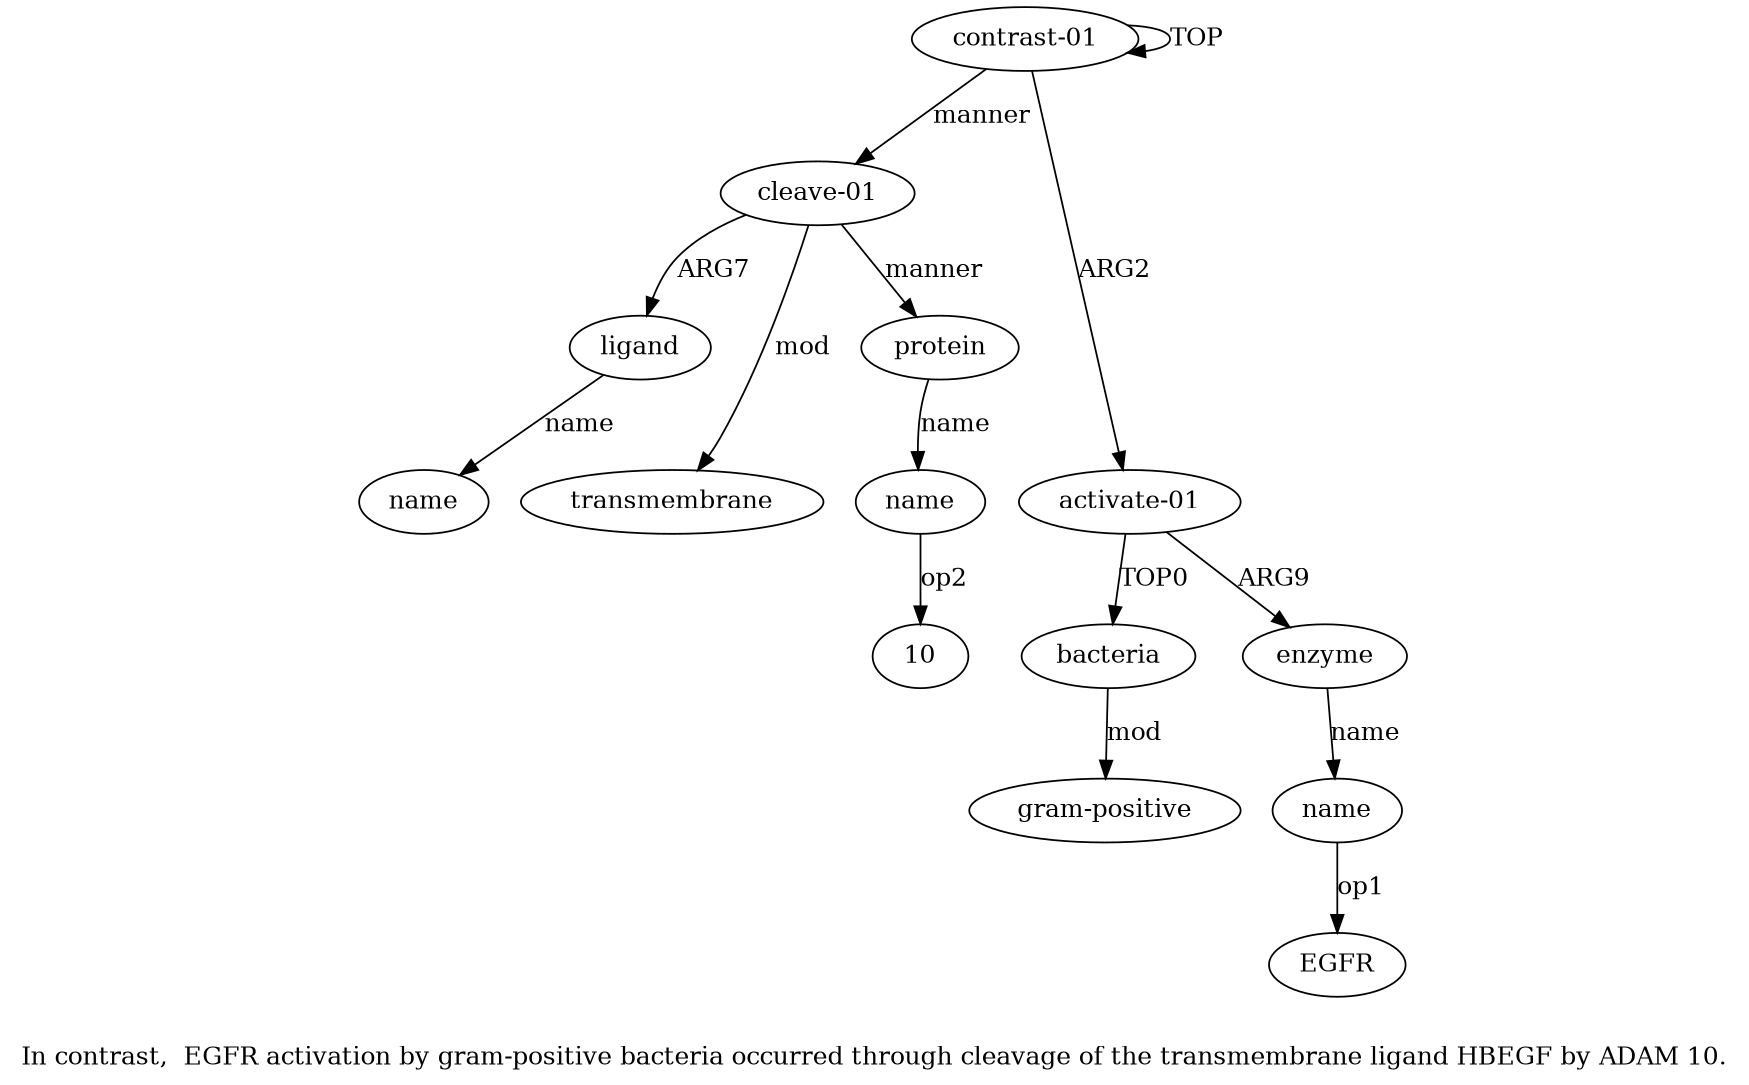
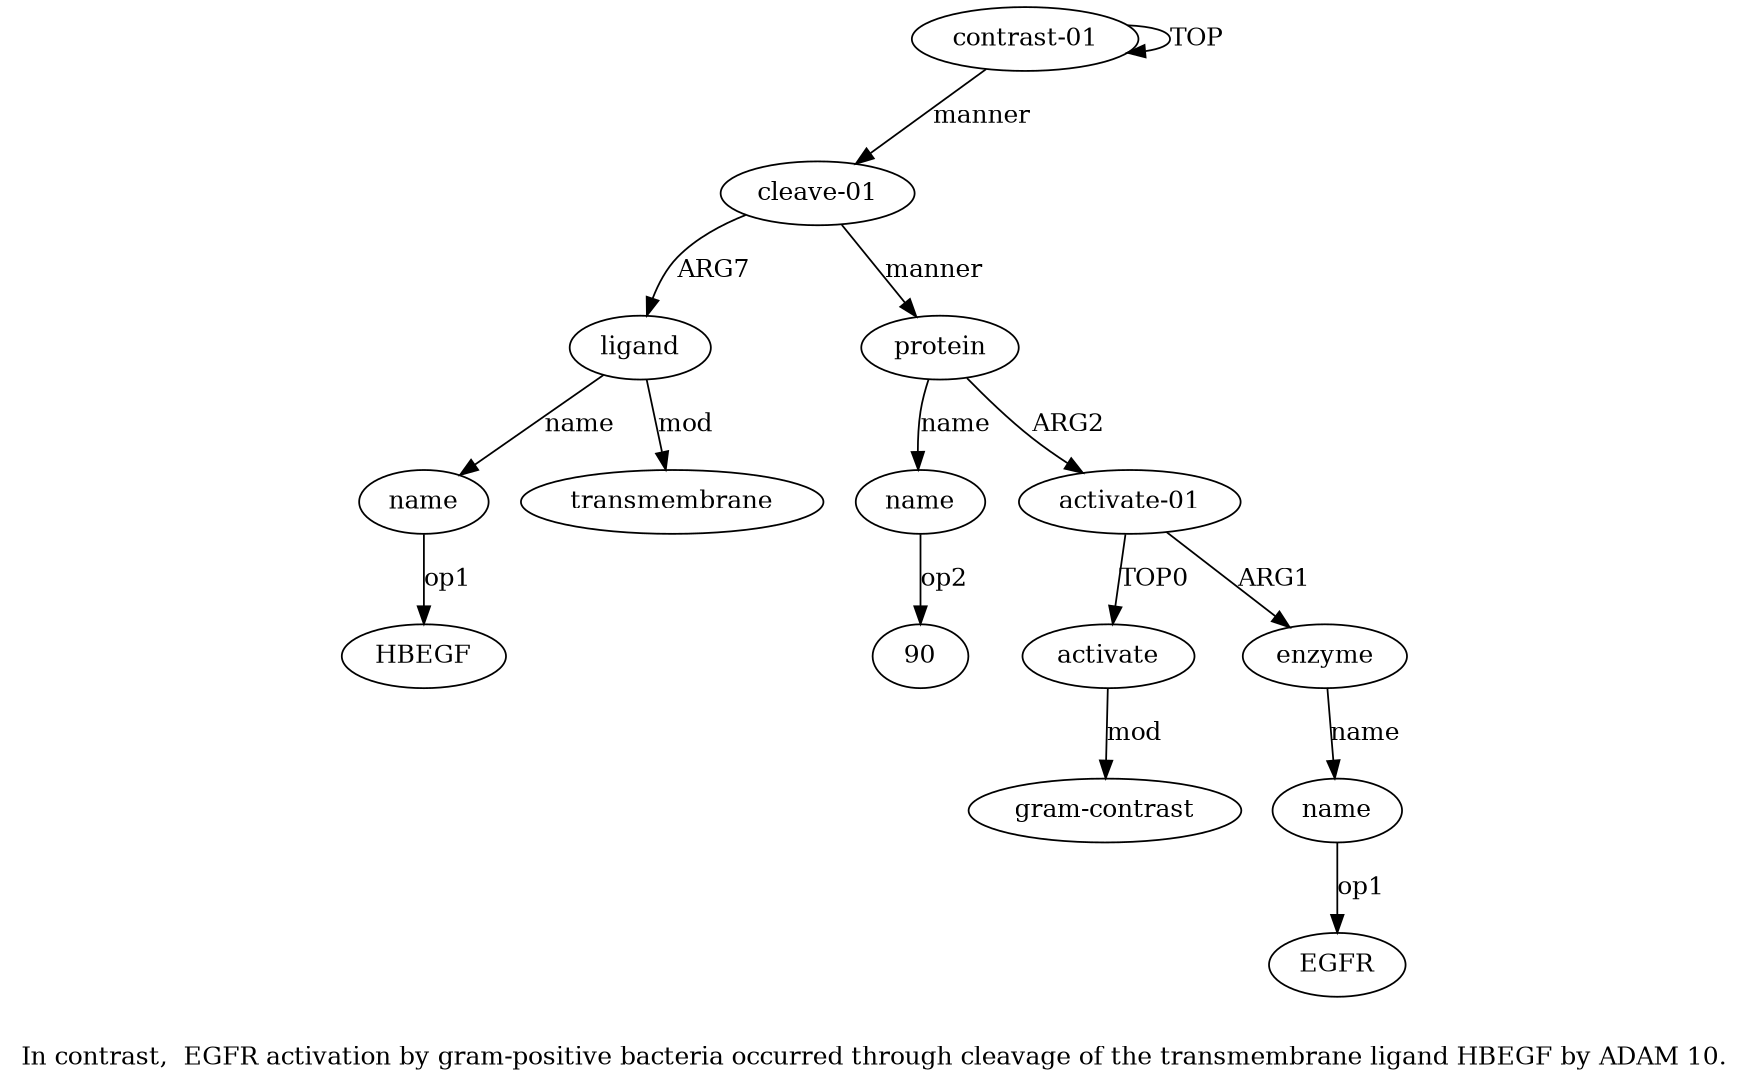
edge "contrast-01" -> "activate-01": now "protein" -> "activate-01"
edge "cleave-01" -> "transmembrane": now "ligand" -> "transmembrane"
edge "activate-01" -> "enzyme": label "ARG9" -> "ARG1"
node "HBEGF": added
node "10": label "10" -> "90"
node "bacteria": label "bacteria" -> "activate"
node "gram-positive": label "gram-positive" -> "gram-contrast"
